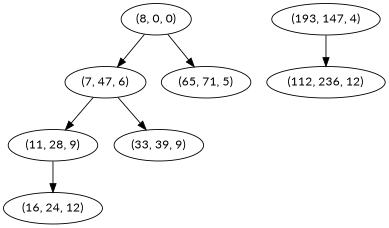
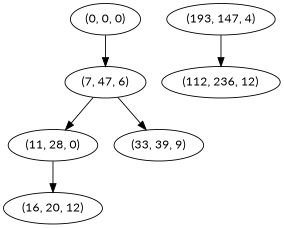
node "(8, 0, 0)": label "(8, 0, 0)" -> "(0, 0, 0)"
node "(65, 71, 5)": removed
node "(11, 28, 9)": label "(11, 28, 9)" -> "(11, 28, 0)"
node "(16, 24, 12)": label "(16, 24, 12)" -> "(16, 20, 12)"
